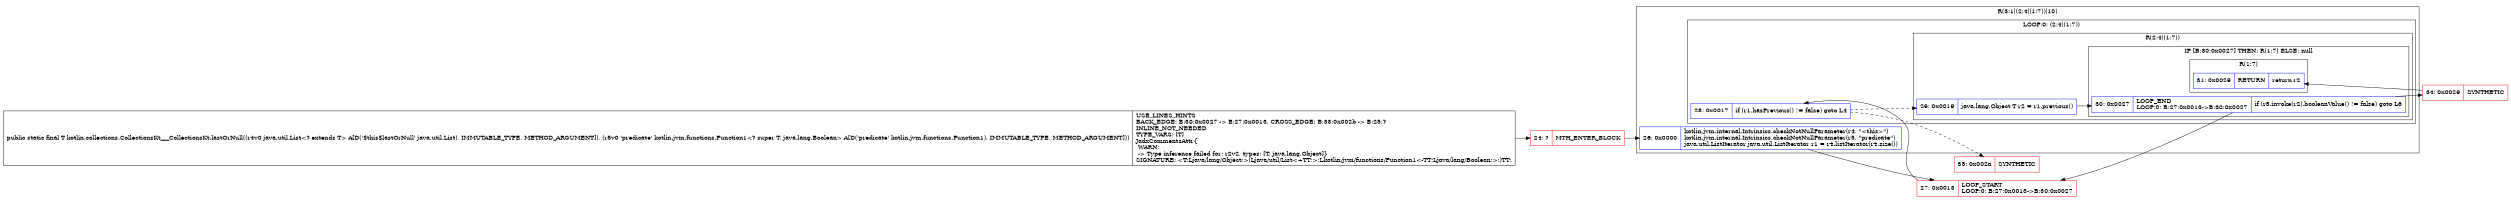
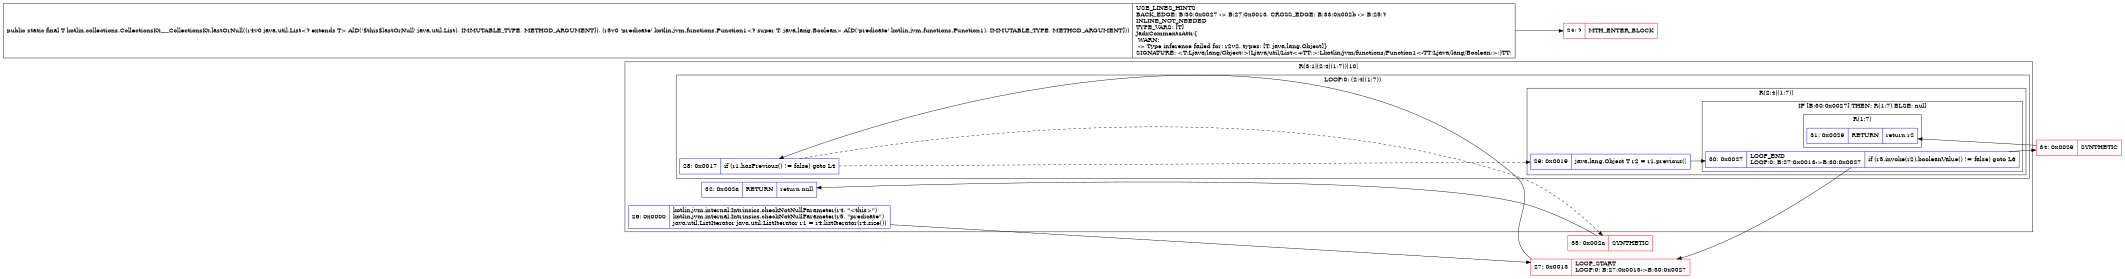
edge "24: ?" -> "26: 0x0000": removed
node "32: 0x002a": added
